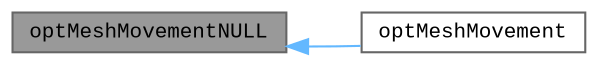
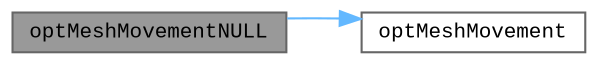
edge "optMeshMovement" -> "optMeshMovementNULL": reversed
